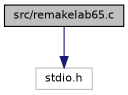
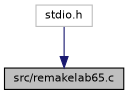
edge "src/remakelab65.c" -> "stdio.h": reversed
